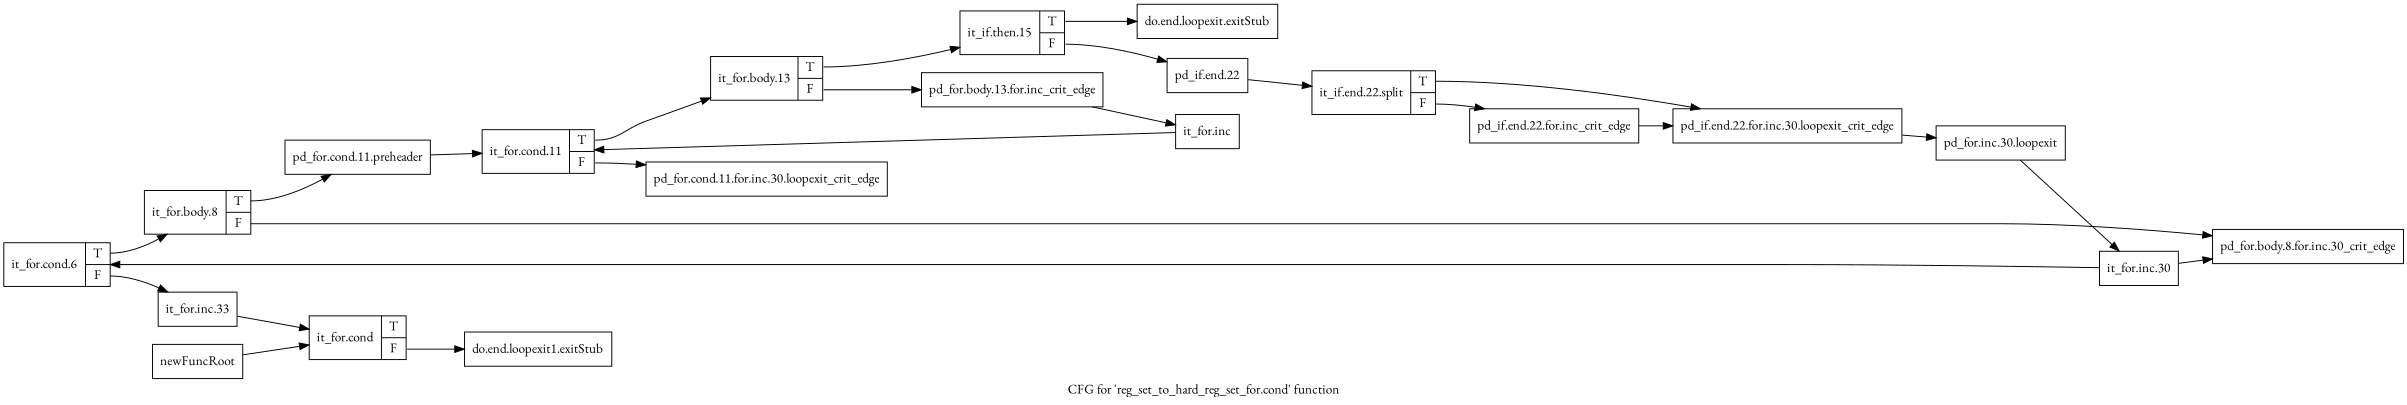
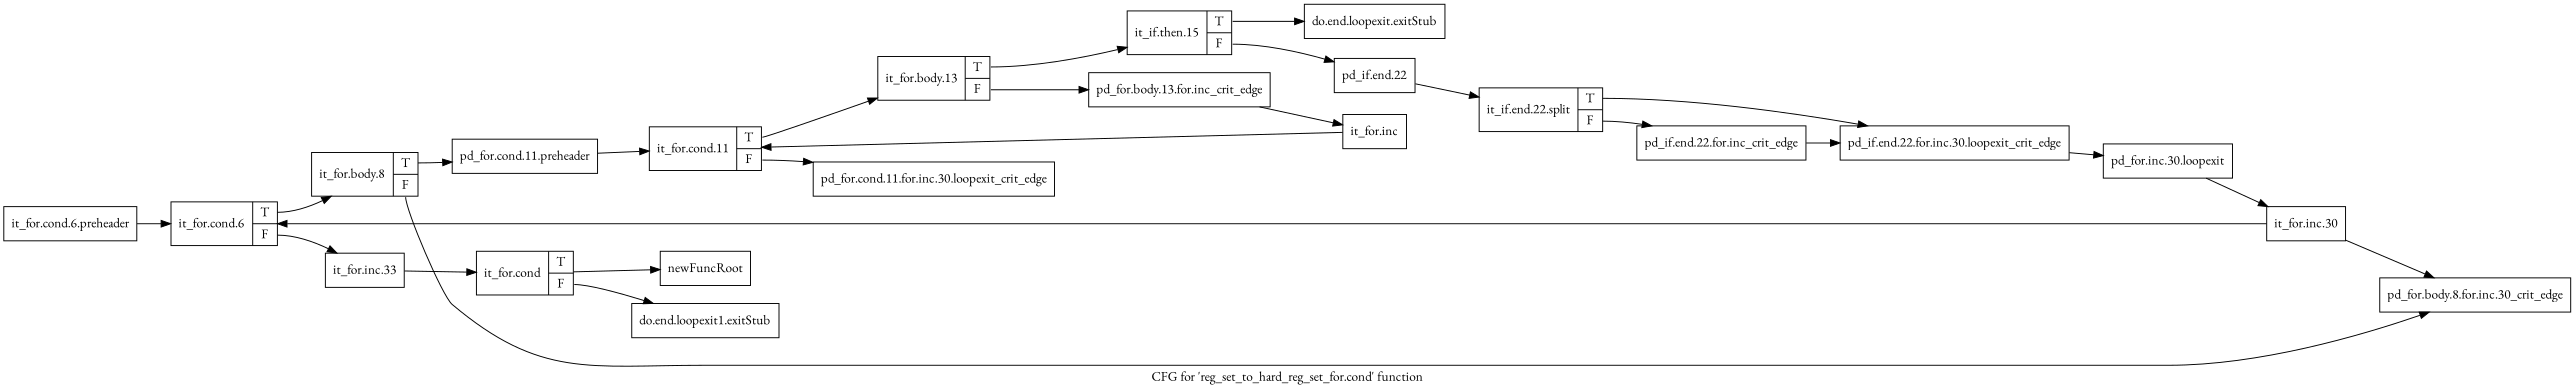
node "it_for.cond.6.preheader": added
edge "newFuncRoot" -> "it_for.cond": reversed
